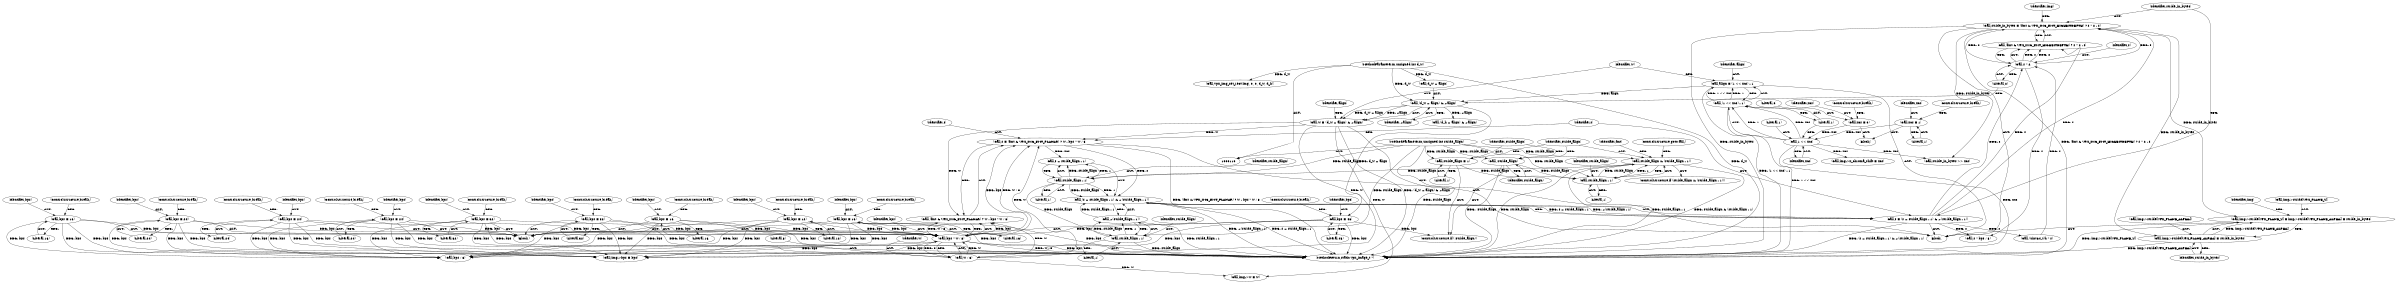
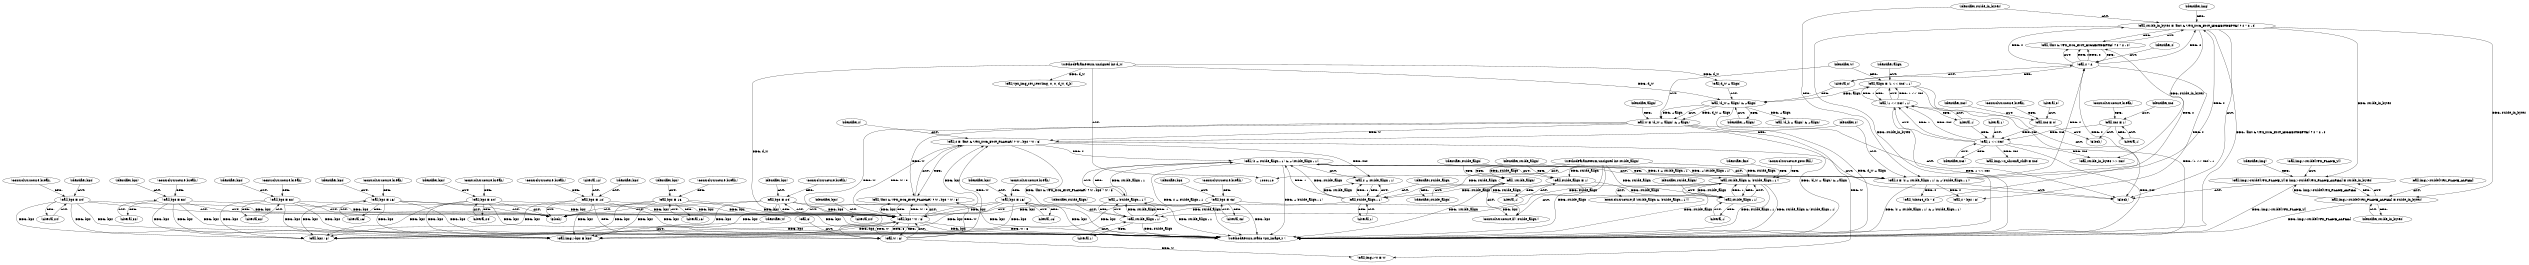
edge "(Call,(d_w + align) & ~align)" -> "(Call,bps = 48)": now "(Call,(d_w + align) & ~align)" -> "(MethodReturn,static vpx_image_t *)"
edge "(Call,s + stride_align - 1)" -> "(Call,(s + stride_align - 1) & ~(stride_align - 1))": reversed
edge "(Call,bps = 12)" -> "(Literal,12)": now "(Call,bps = 12)" -> "(Call,w / 8)"
node "(Literal,8)": label "(Literal,8)" -> "(Call,8)"
